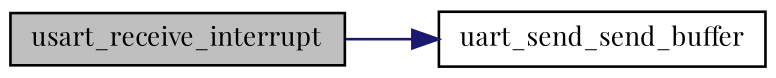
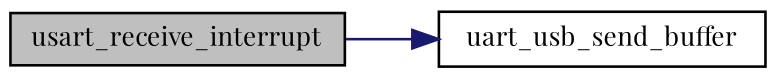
node "uart_send_send_buffer": label "uart_send_send_buffer" -> "uart_usb_send_buffer"
